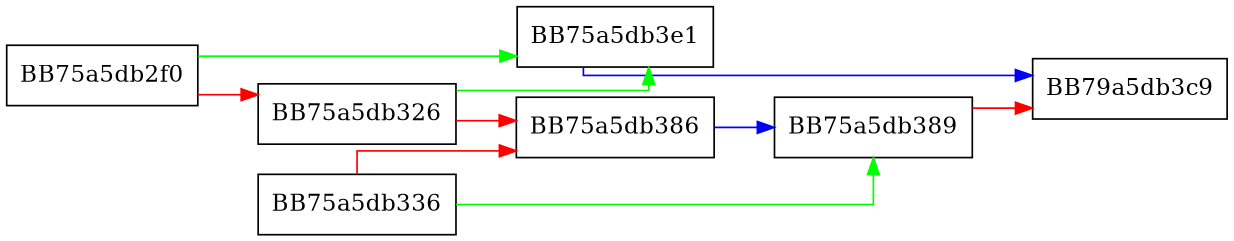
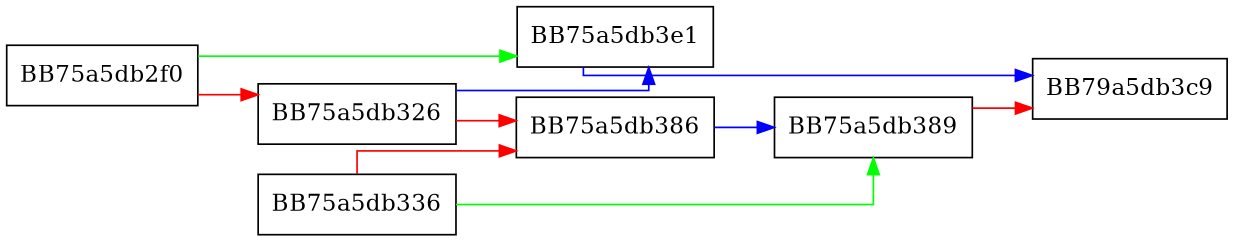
edge "BB75a5db326" -> "BB75a5db3e1": color green -> blue
